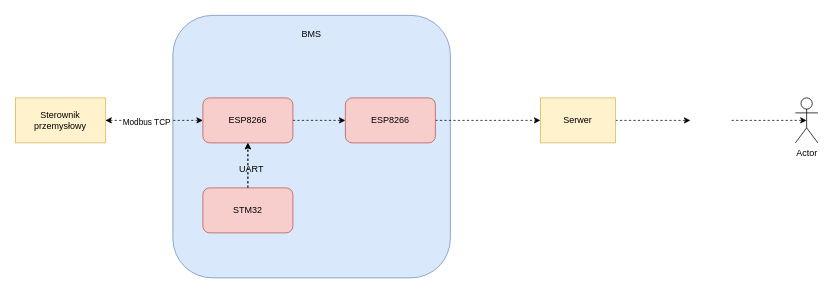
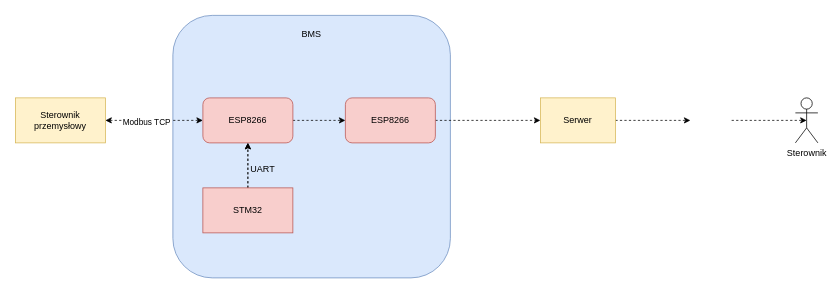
node "Actor": label "Actor" -> "Sterownik"
node "UART": moved (252, 169) -> (263, 169)
node "STM32": shape rounded rectangle -> rectangle
